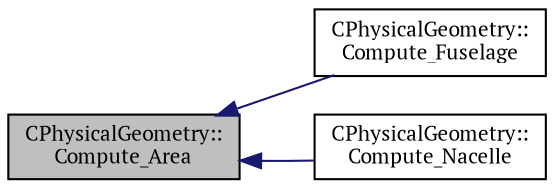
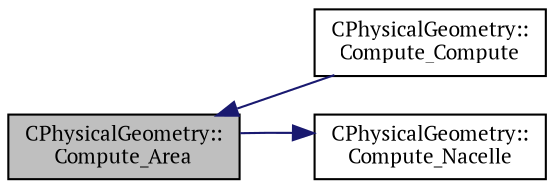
node "CPhysicalGeometry:: Compute_Fuselage": label "CPhysicalGeometry:: Compute_Fuselage" -> "CPhysicalGeometry:: Compute_Compute"
edge "CPhysicalGeometry:: Compute_Nacelle" -> "CPhysicalGeometry:: Compute_Area": reversed
